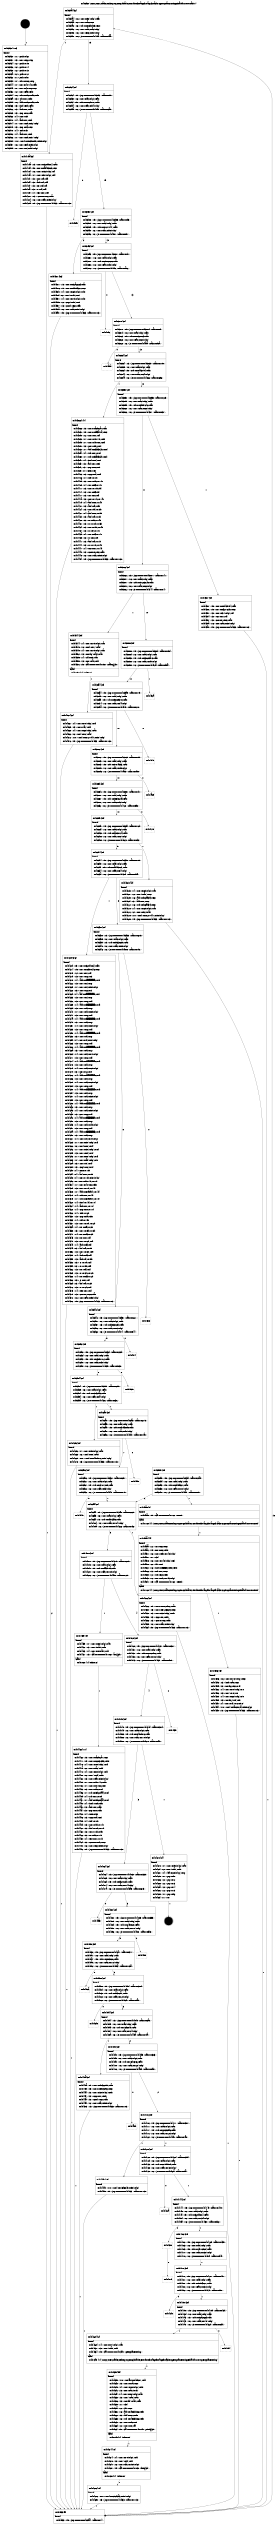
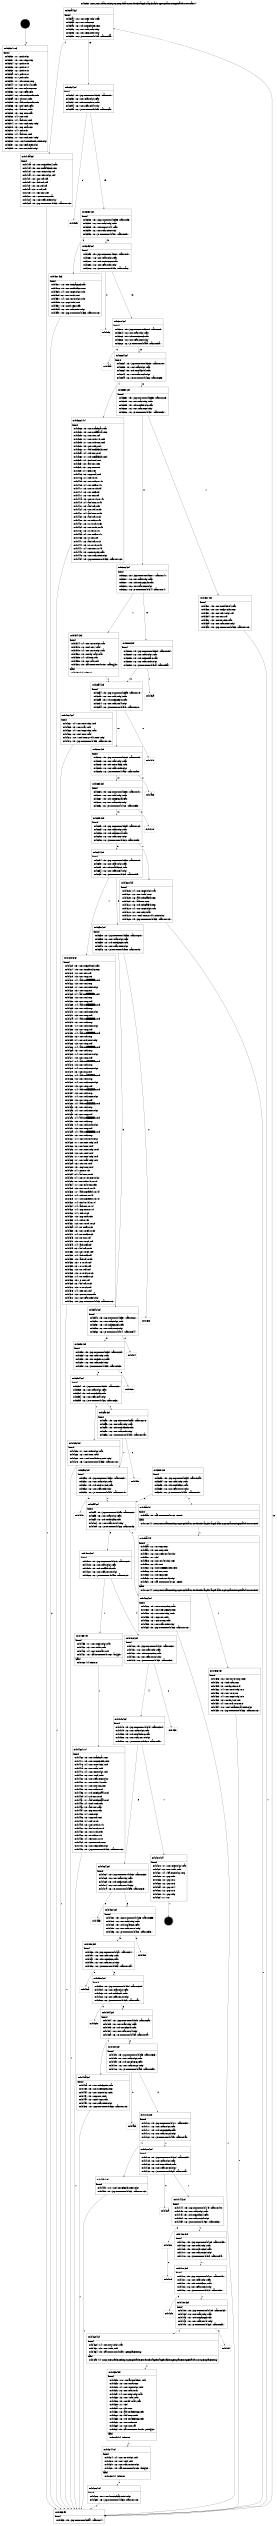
edge "0x404544 [29]" -> "0x404561 [32]": now "0x404544 [29]" -> "0x403ea4 [28]"
